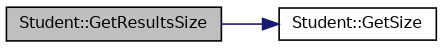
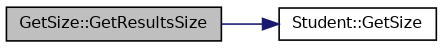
node "Student::GetResultsSize": label "Student::GetResultsSize" -> "GetSize::GetResultsSize"
